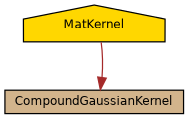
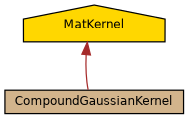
edge "MatKernel" -> "CompoundGaussianKernel": reversed
